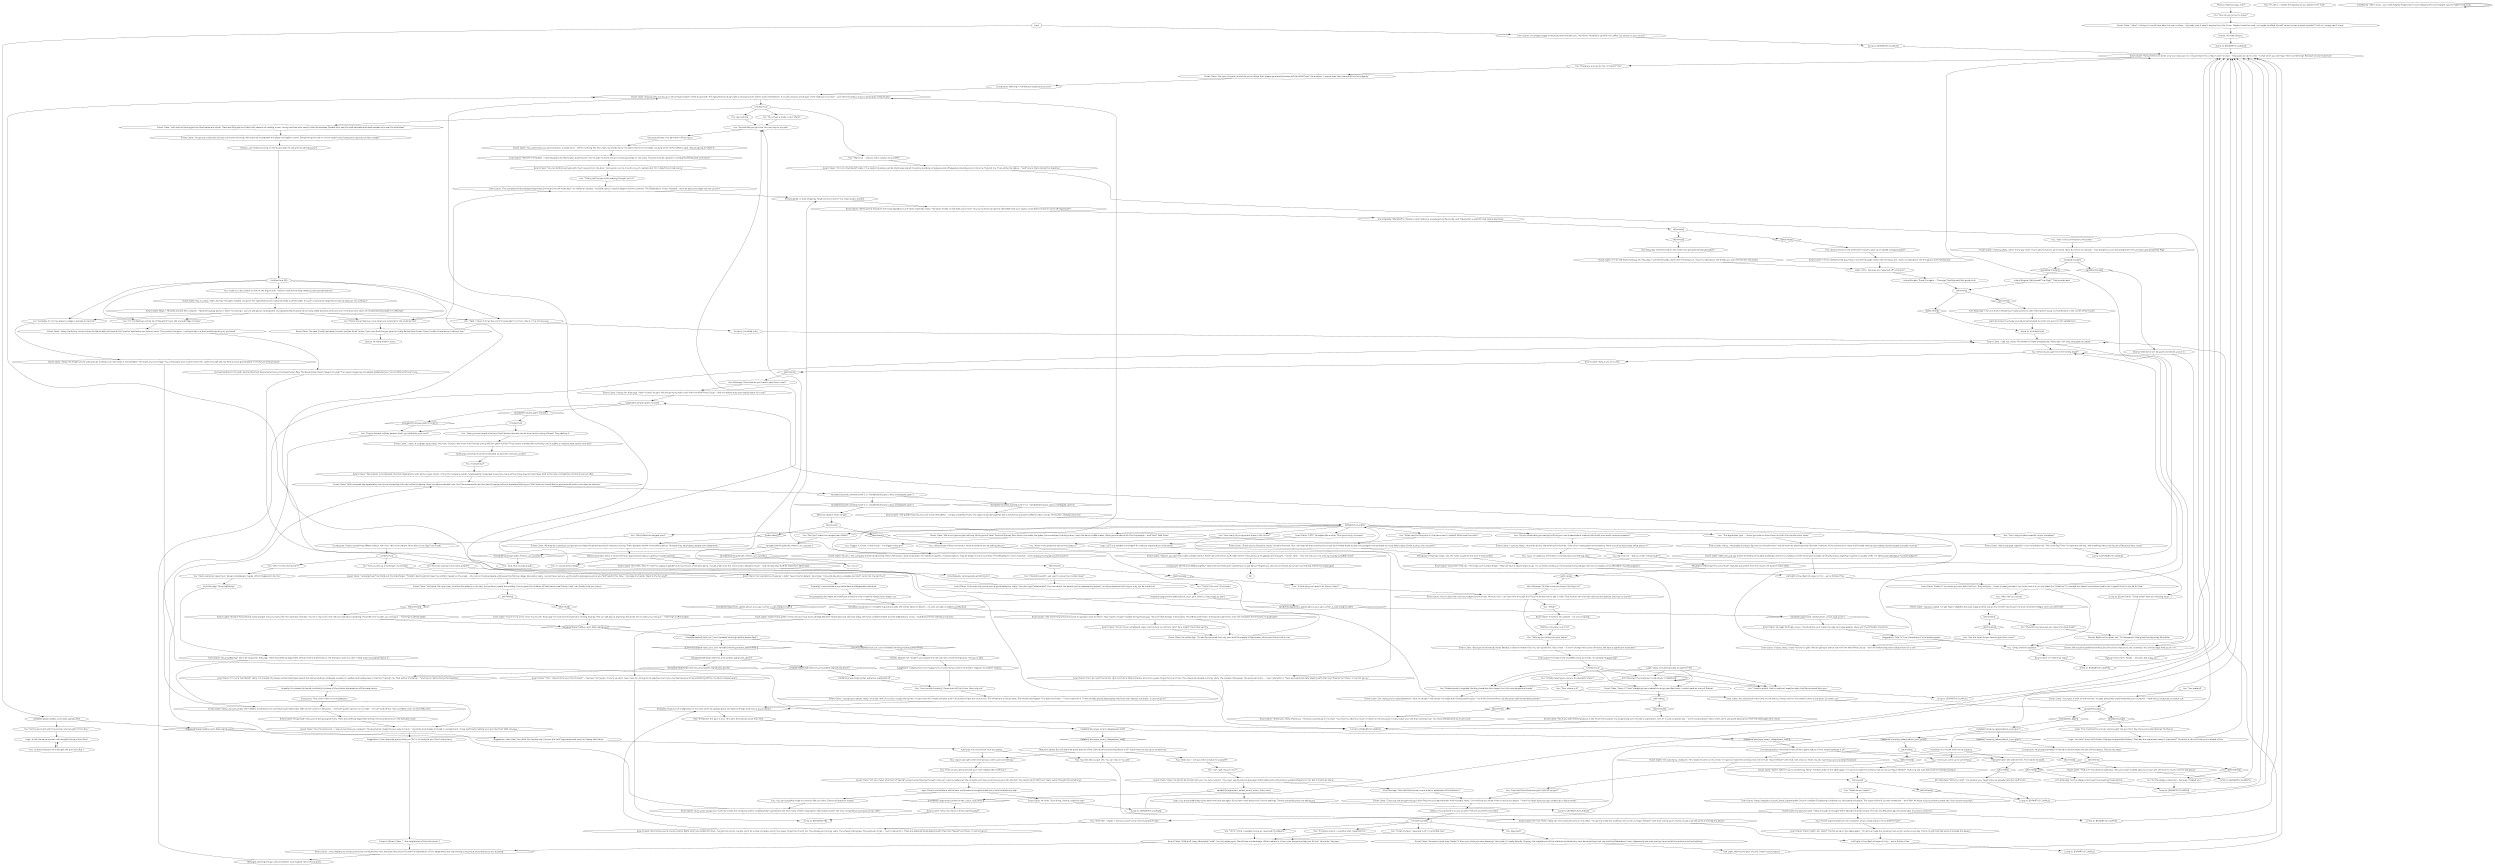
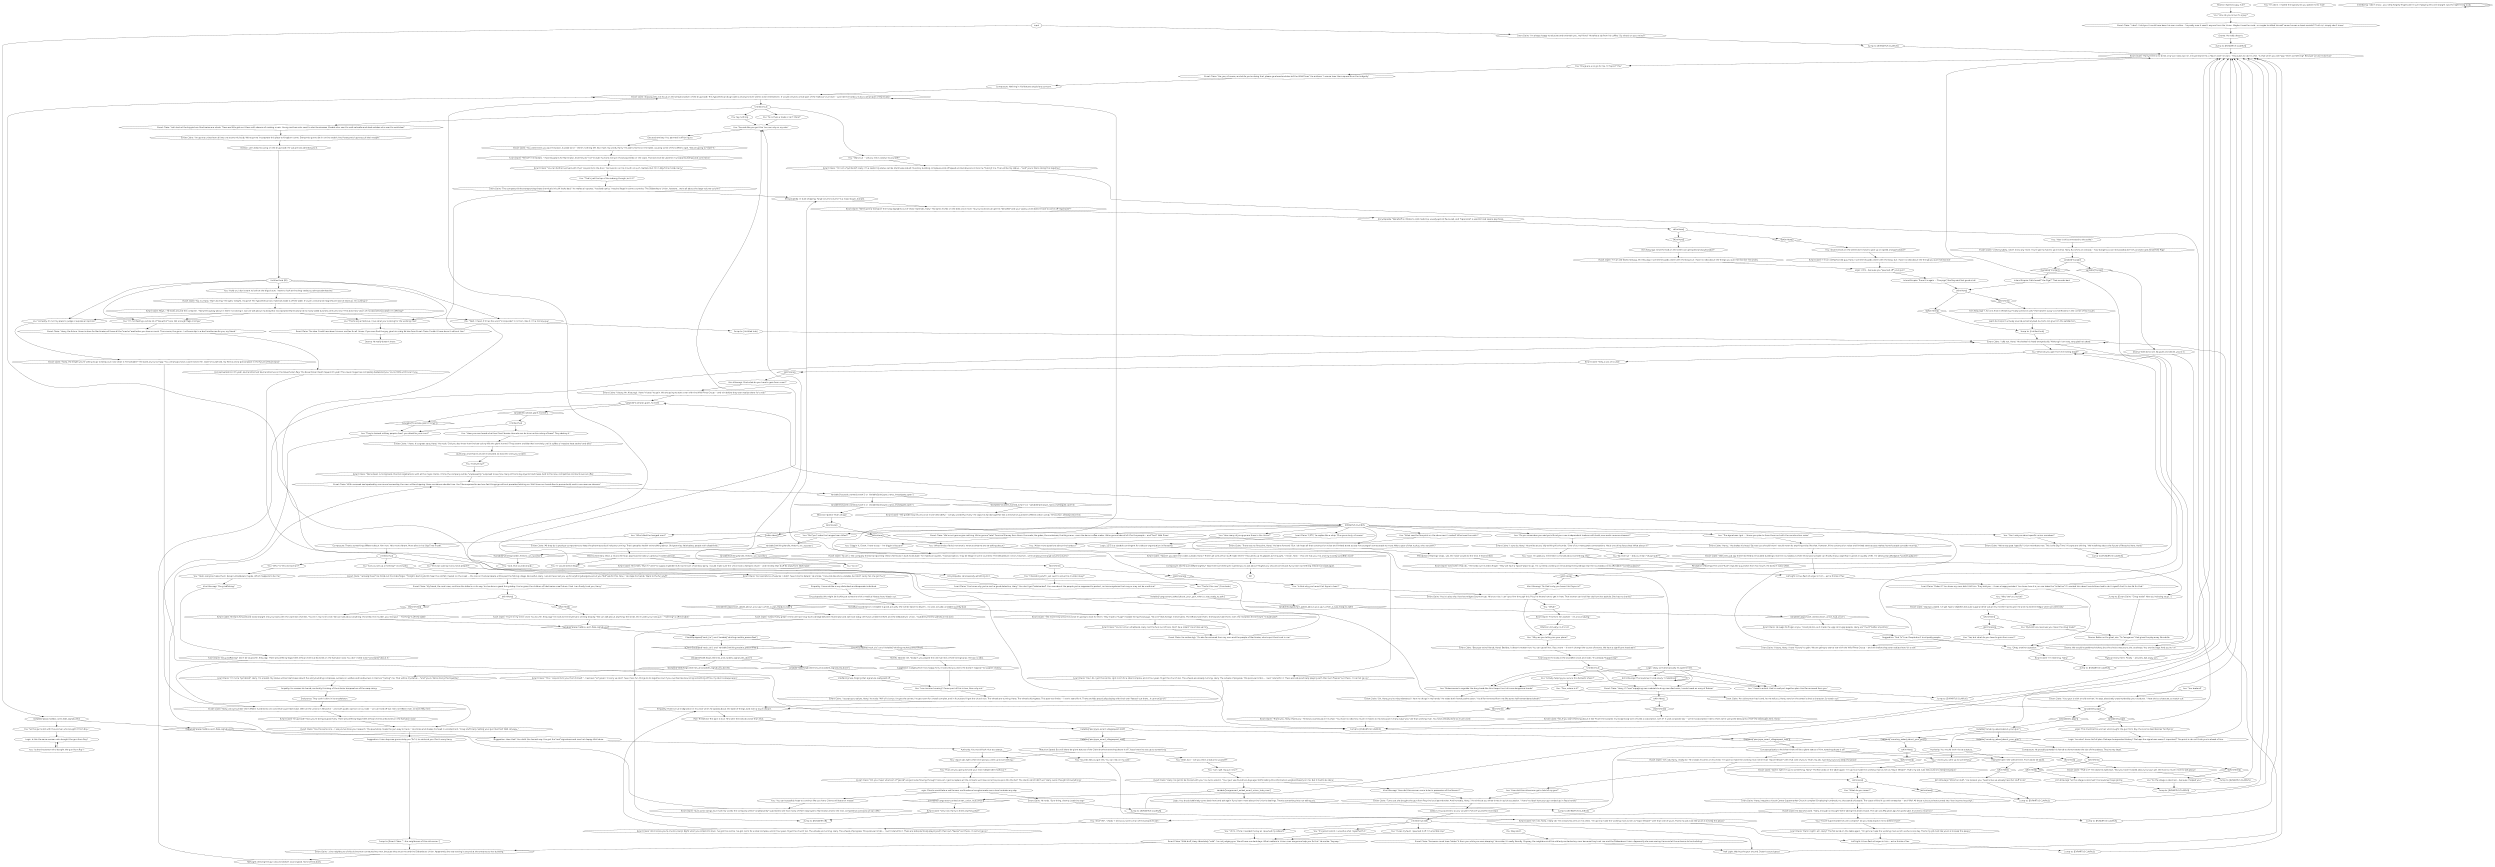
edge "Logic: Okay, so that's basically his system here." -> "EVRARTUS CLAIRUS": reversed
edge "Untitled hub (03)" -> "You: Stay silent.": now "Untitled hub (03)" -> "Half Light: Waving the gun around. Doesn't sound good."
